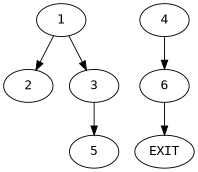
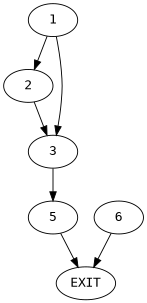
node "4": removed
edge "2" -> "3": added
edge "5" -> "EXIT": added
